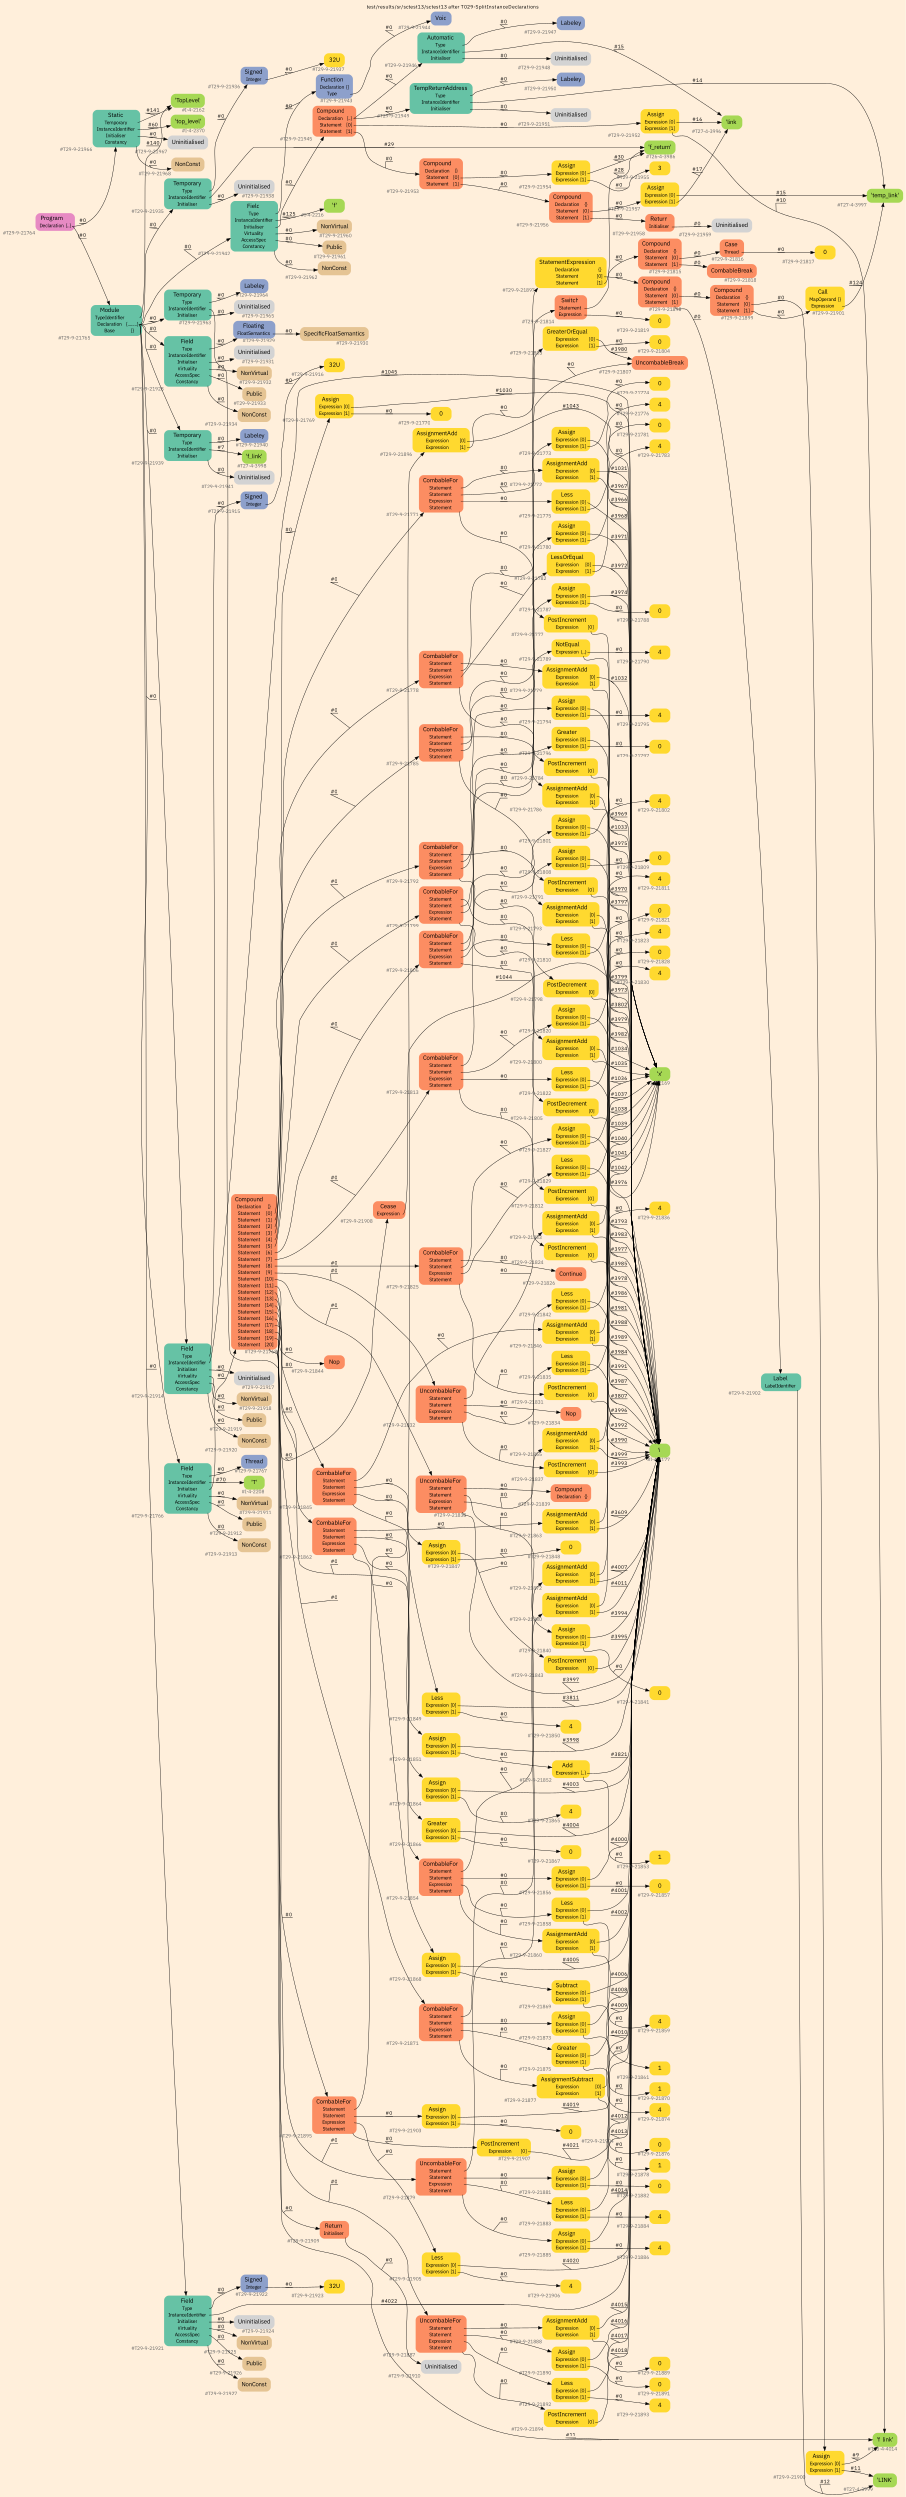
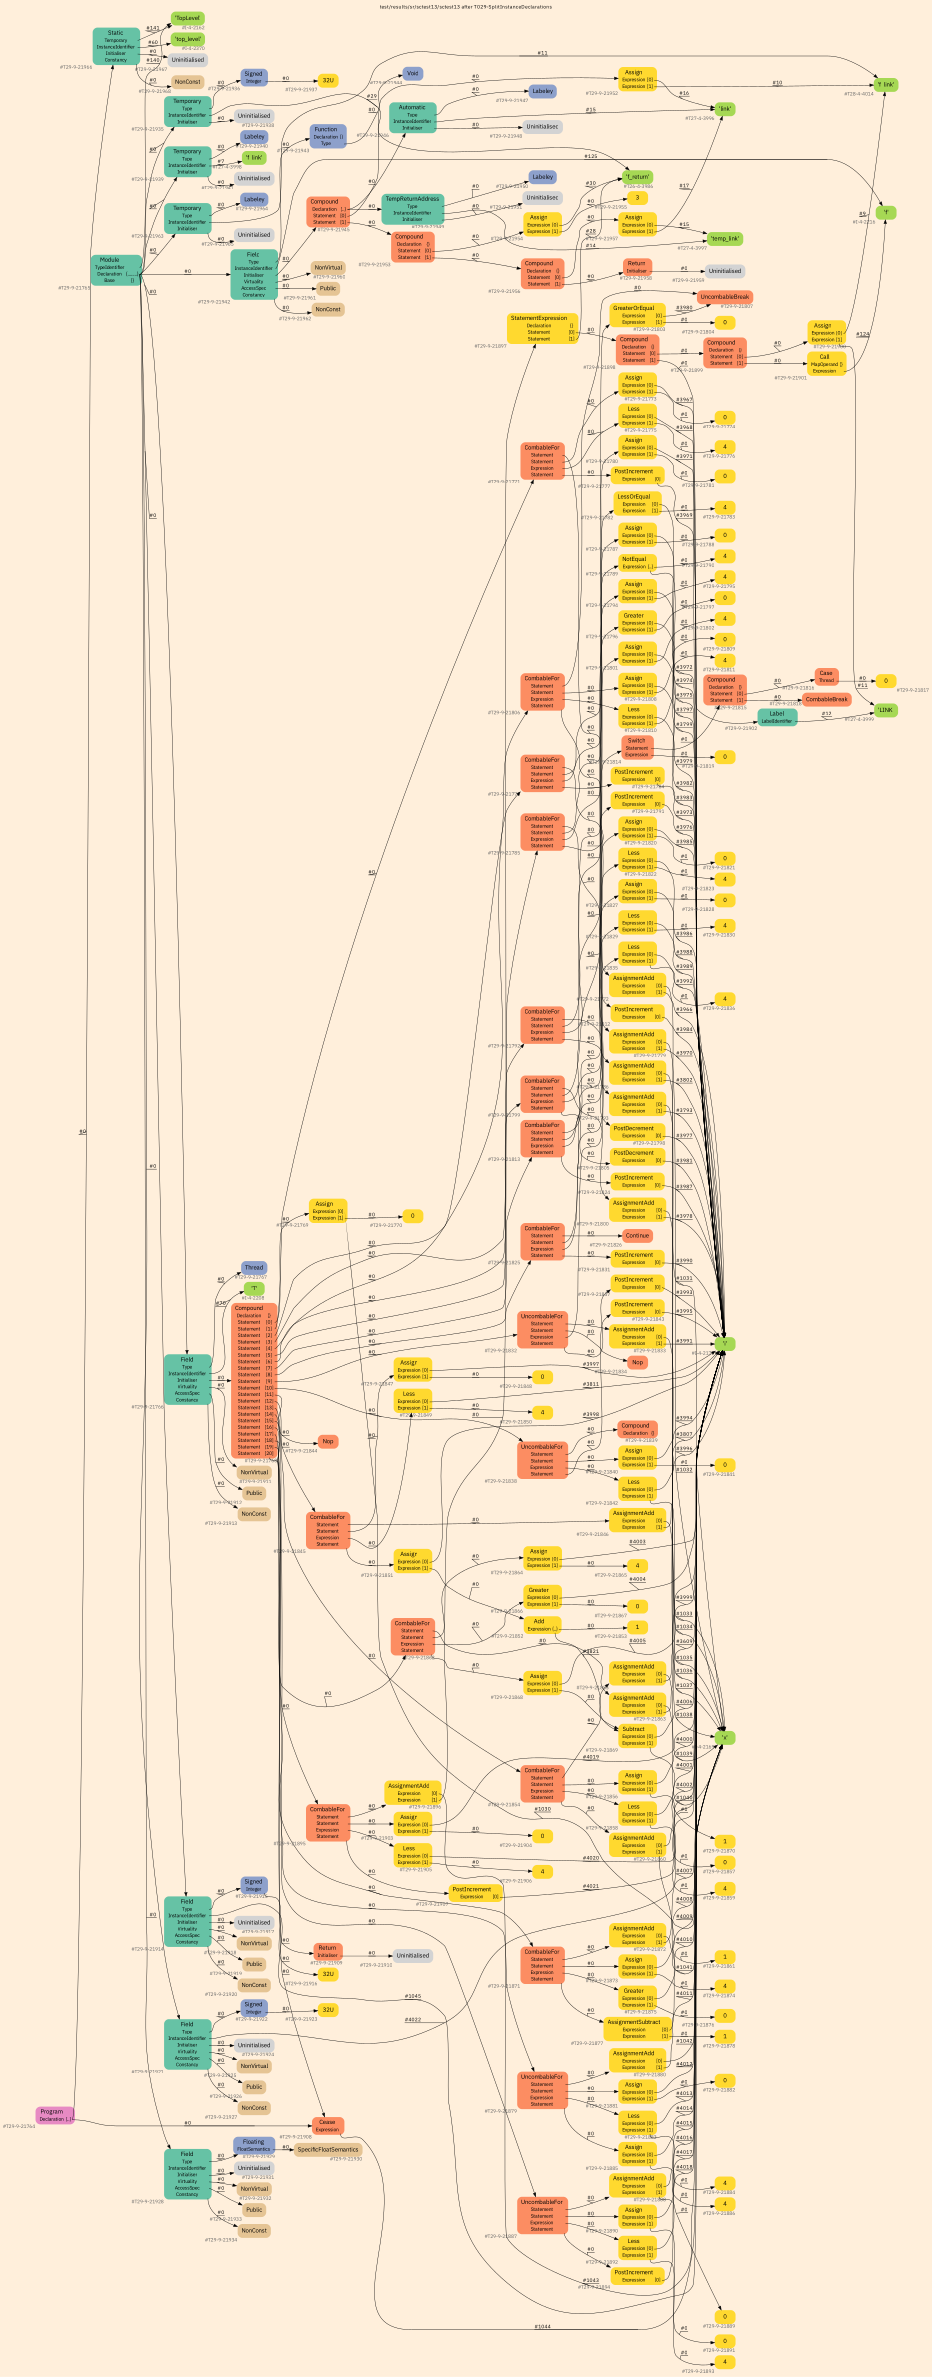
edge "Call" -> "'temp_link'": now "Call" -> "'f'"
edge "Program" -> "Module": now "Program" -> "Cease"
edge "Add" -> "'i'": now "Add" -> "Subtract"
